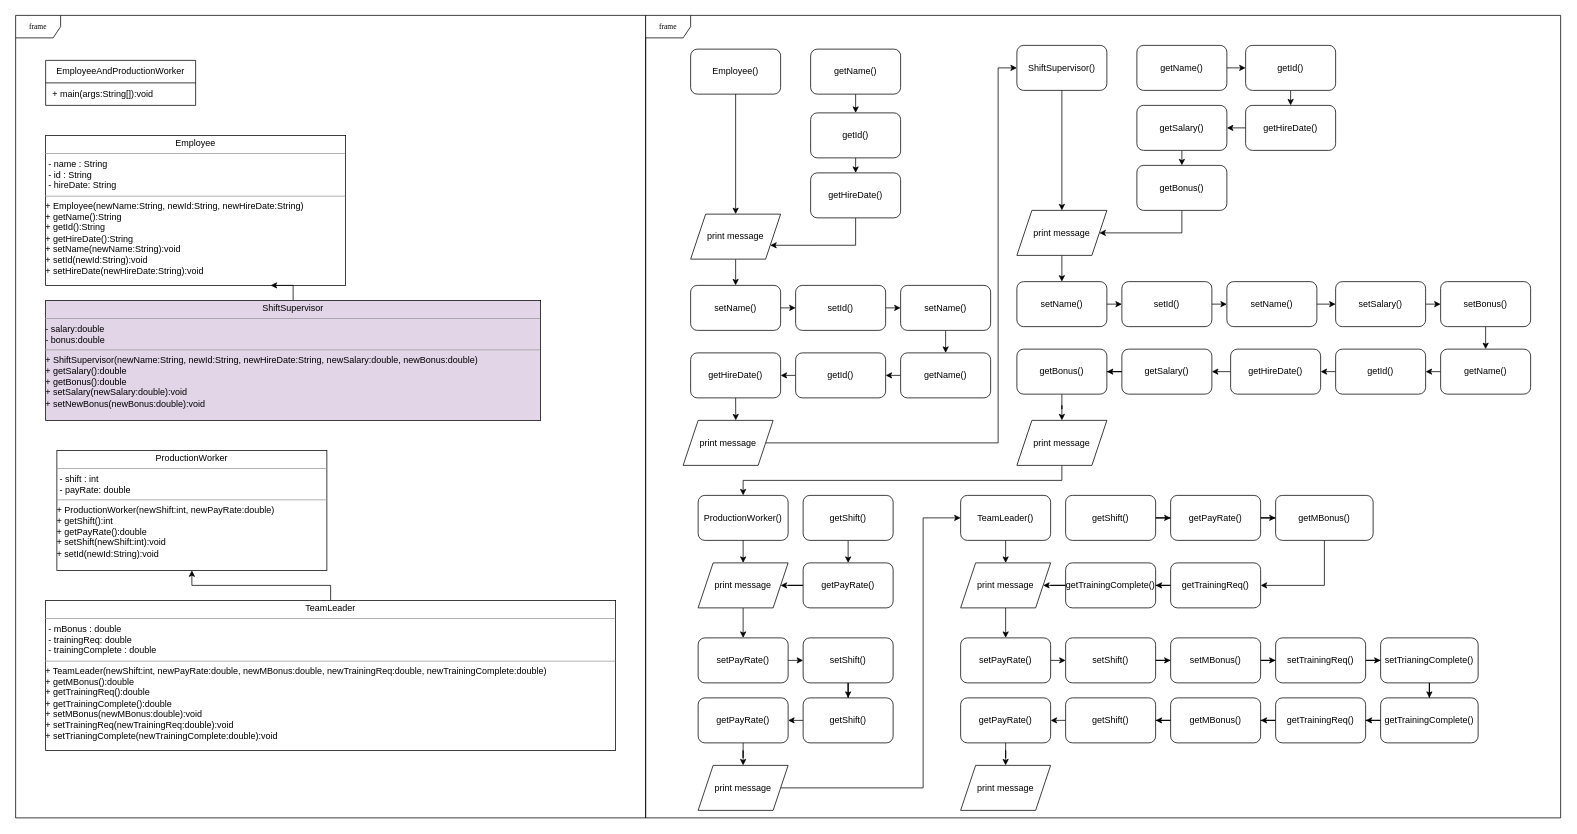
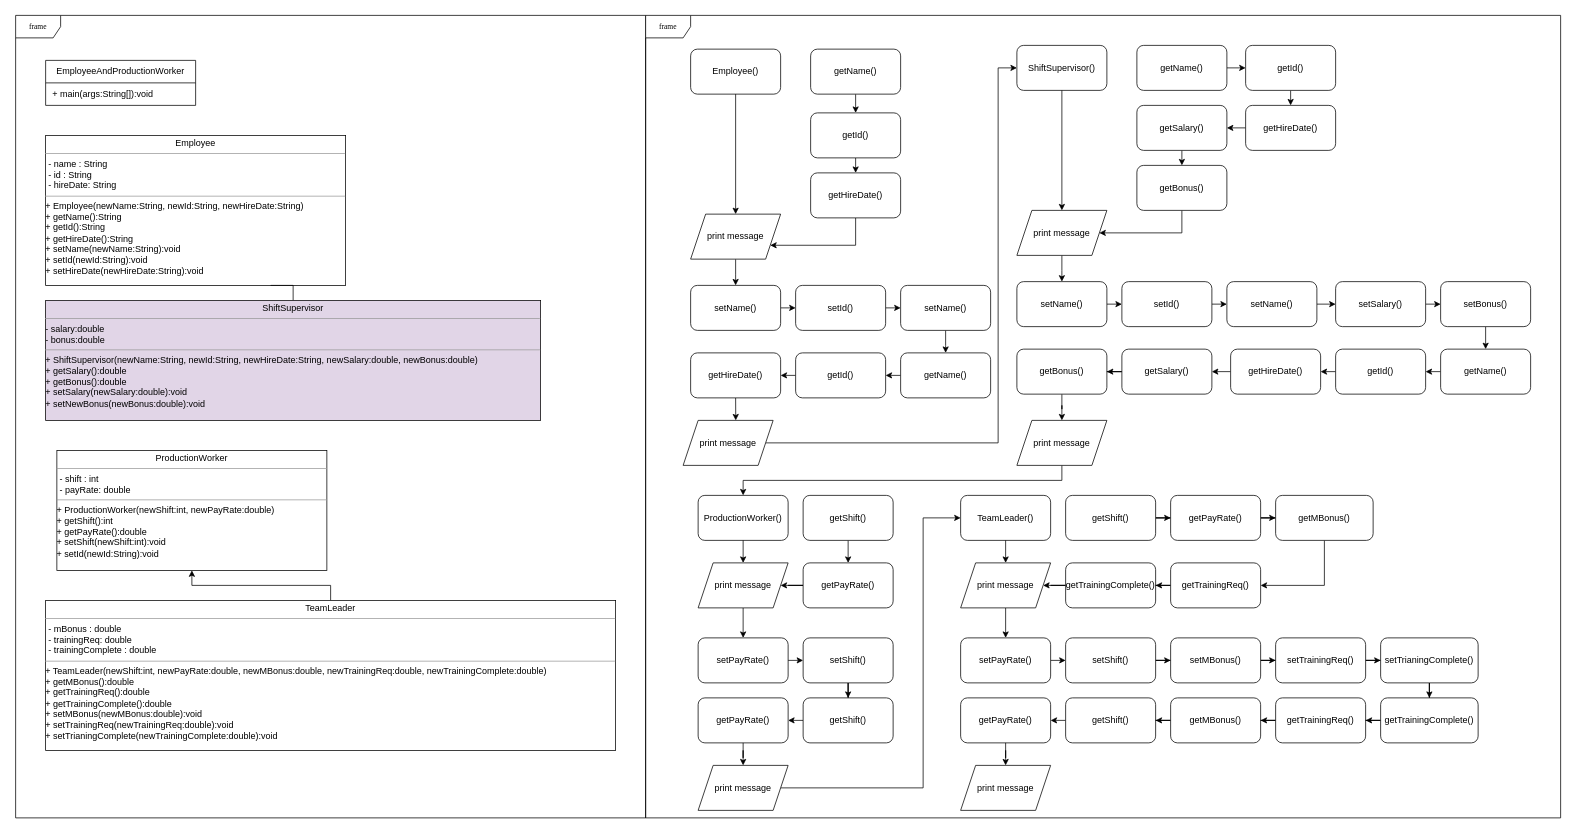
edge "ShiftSupervisor - salary:double - bonus:double + ShiftSupervisor(newName:String, newId:String, newHireDate:String, newSalary:double, newBonus:double) + getSalary():double + getBonus():double + setSalary(newSalary:double):void + setNewBonus(newBonus:double):void" -> "Employee - name : String - id : String - hireDate: String + Employee(newName:String, newId:String, newHireDate:String) + getName():String + getId():String + getHireDate():String + setName(newName:String):void + setId(newId:String):void + setHireDate(newHireDate:String):void": arrowhead classic -> none
